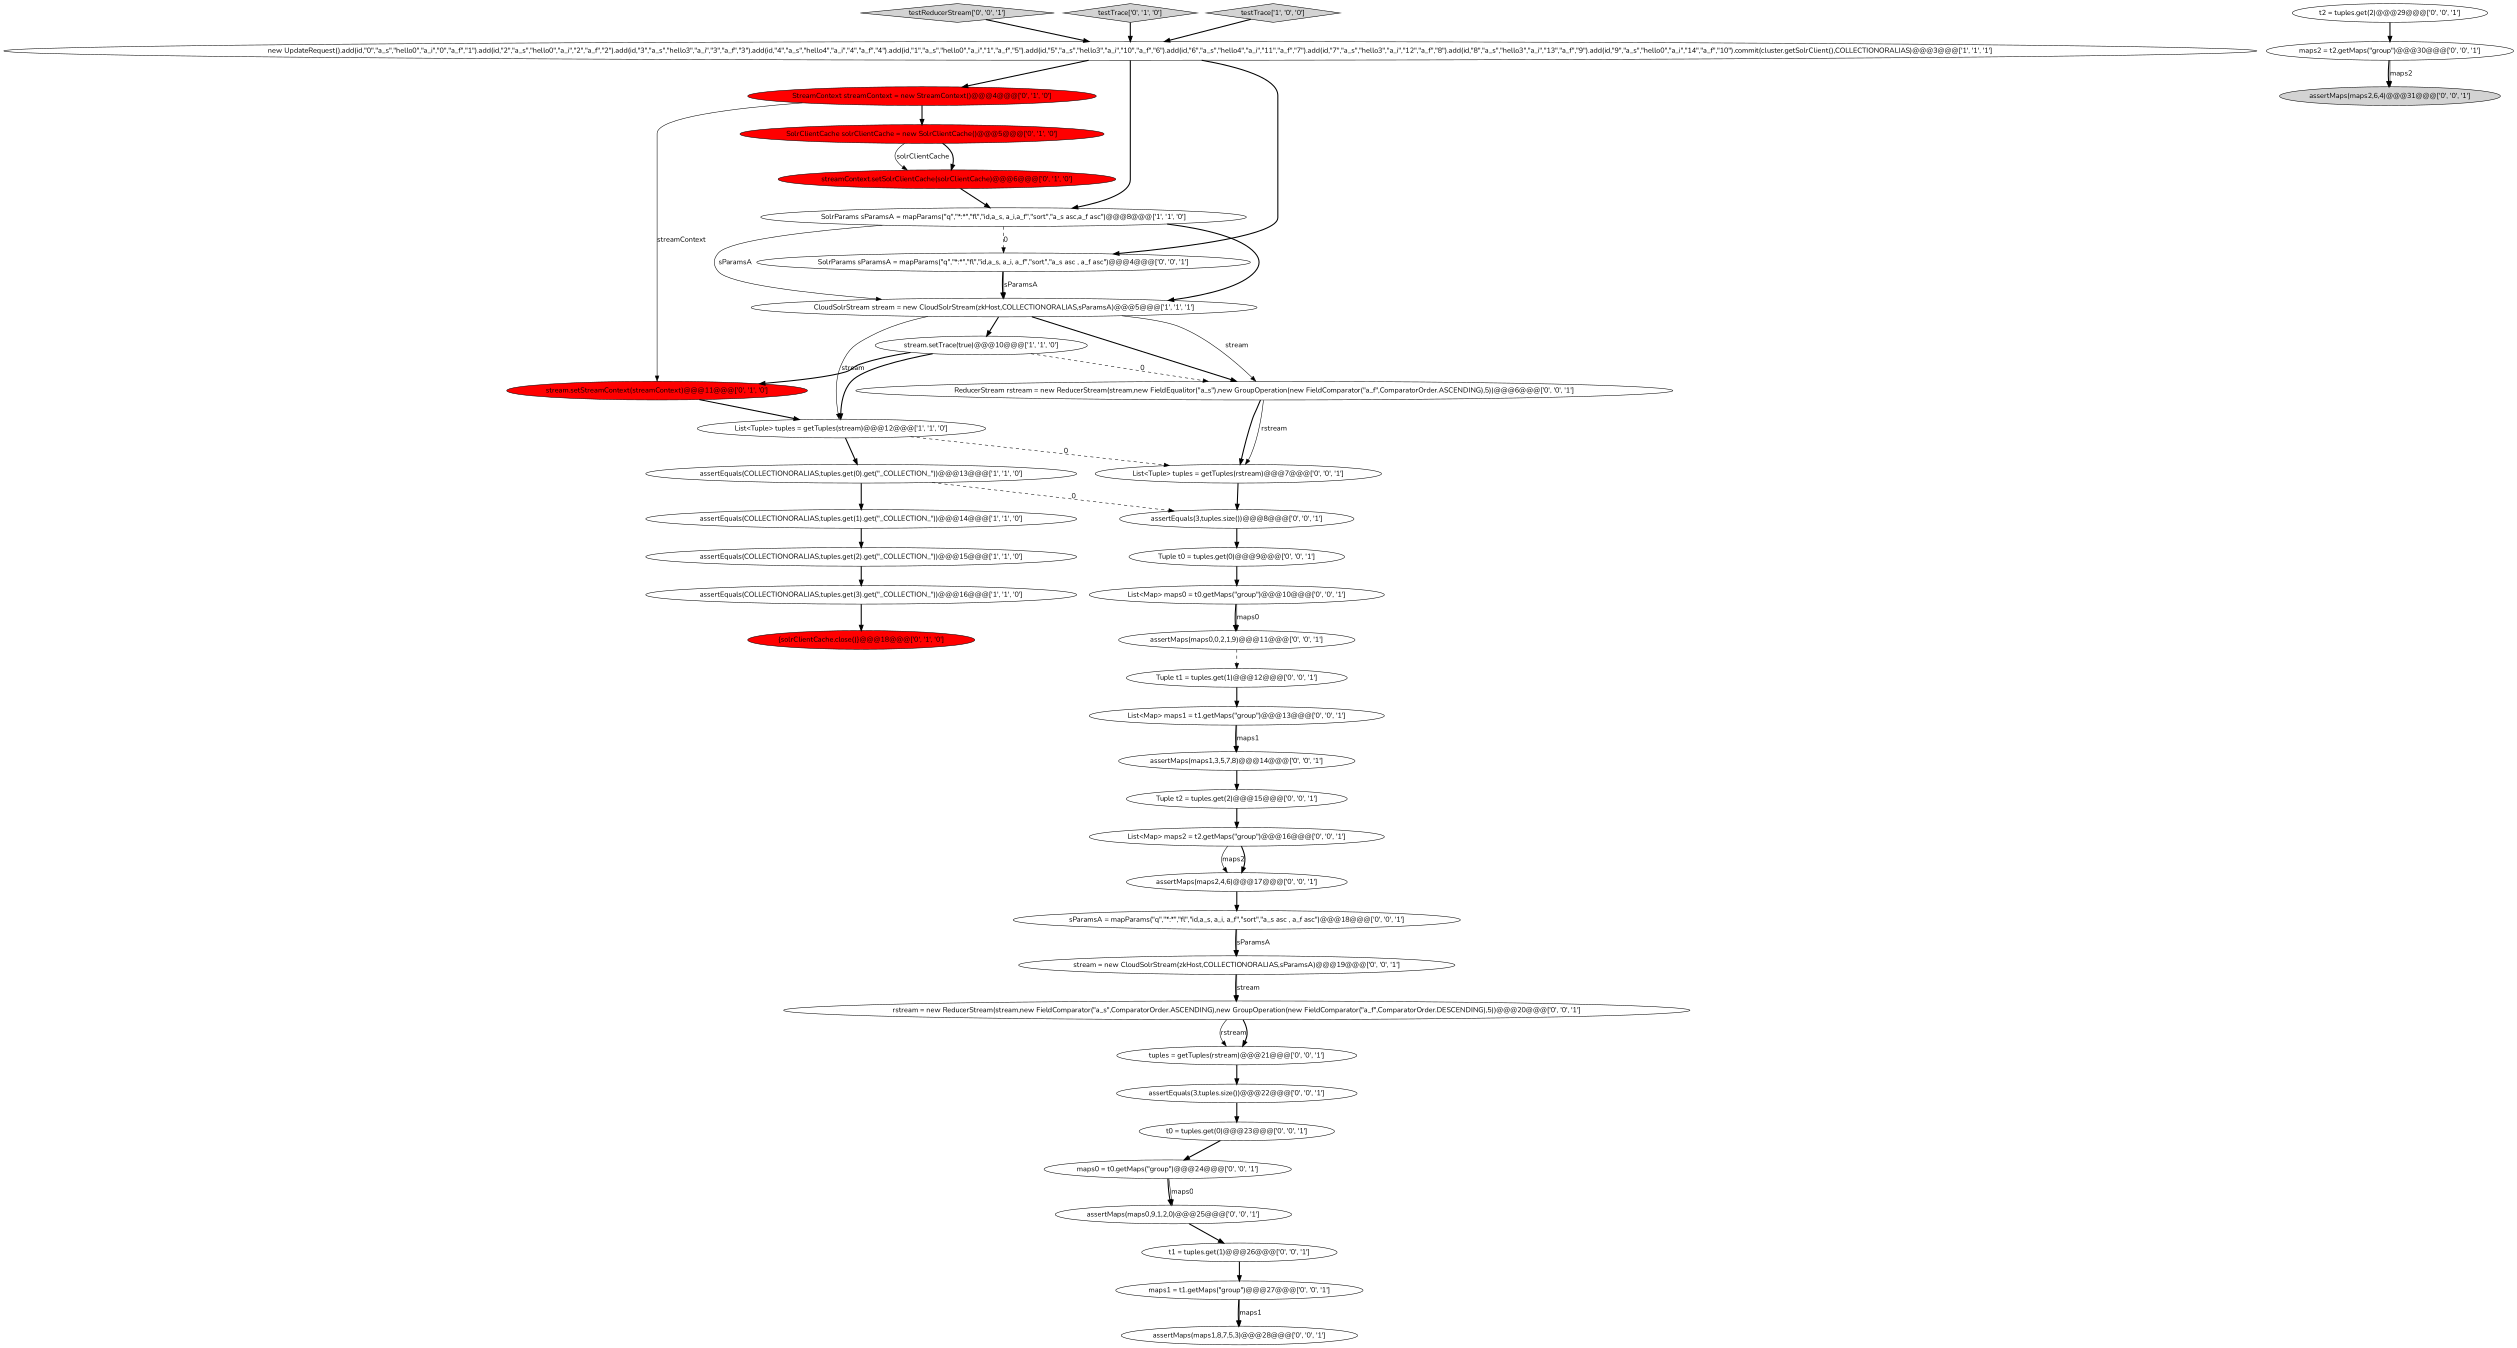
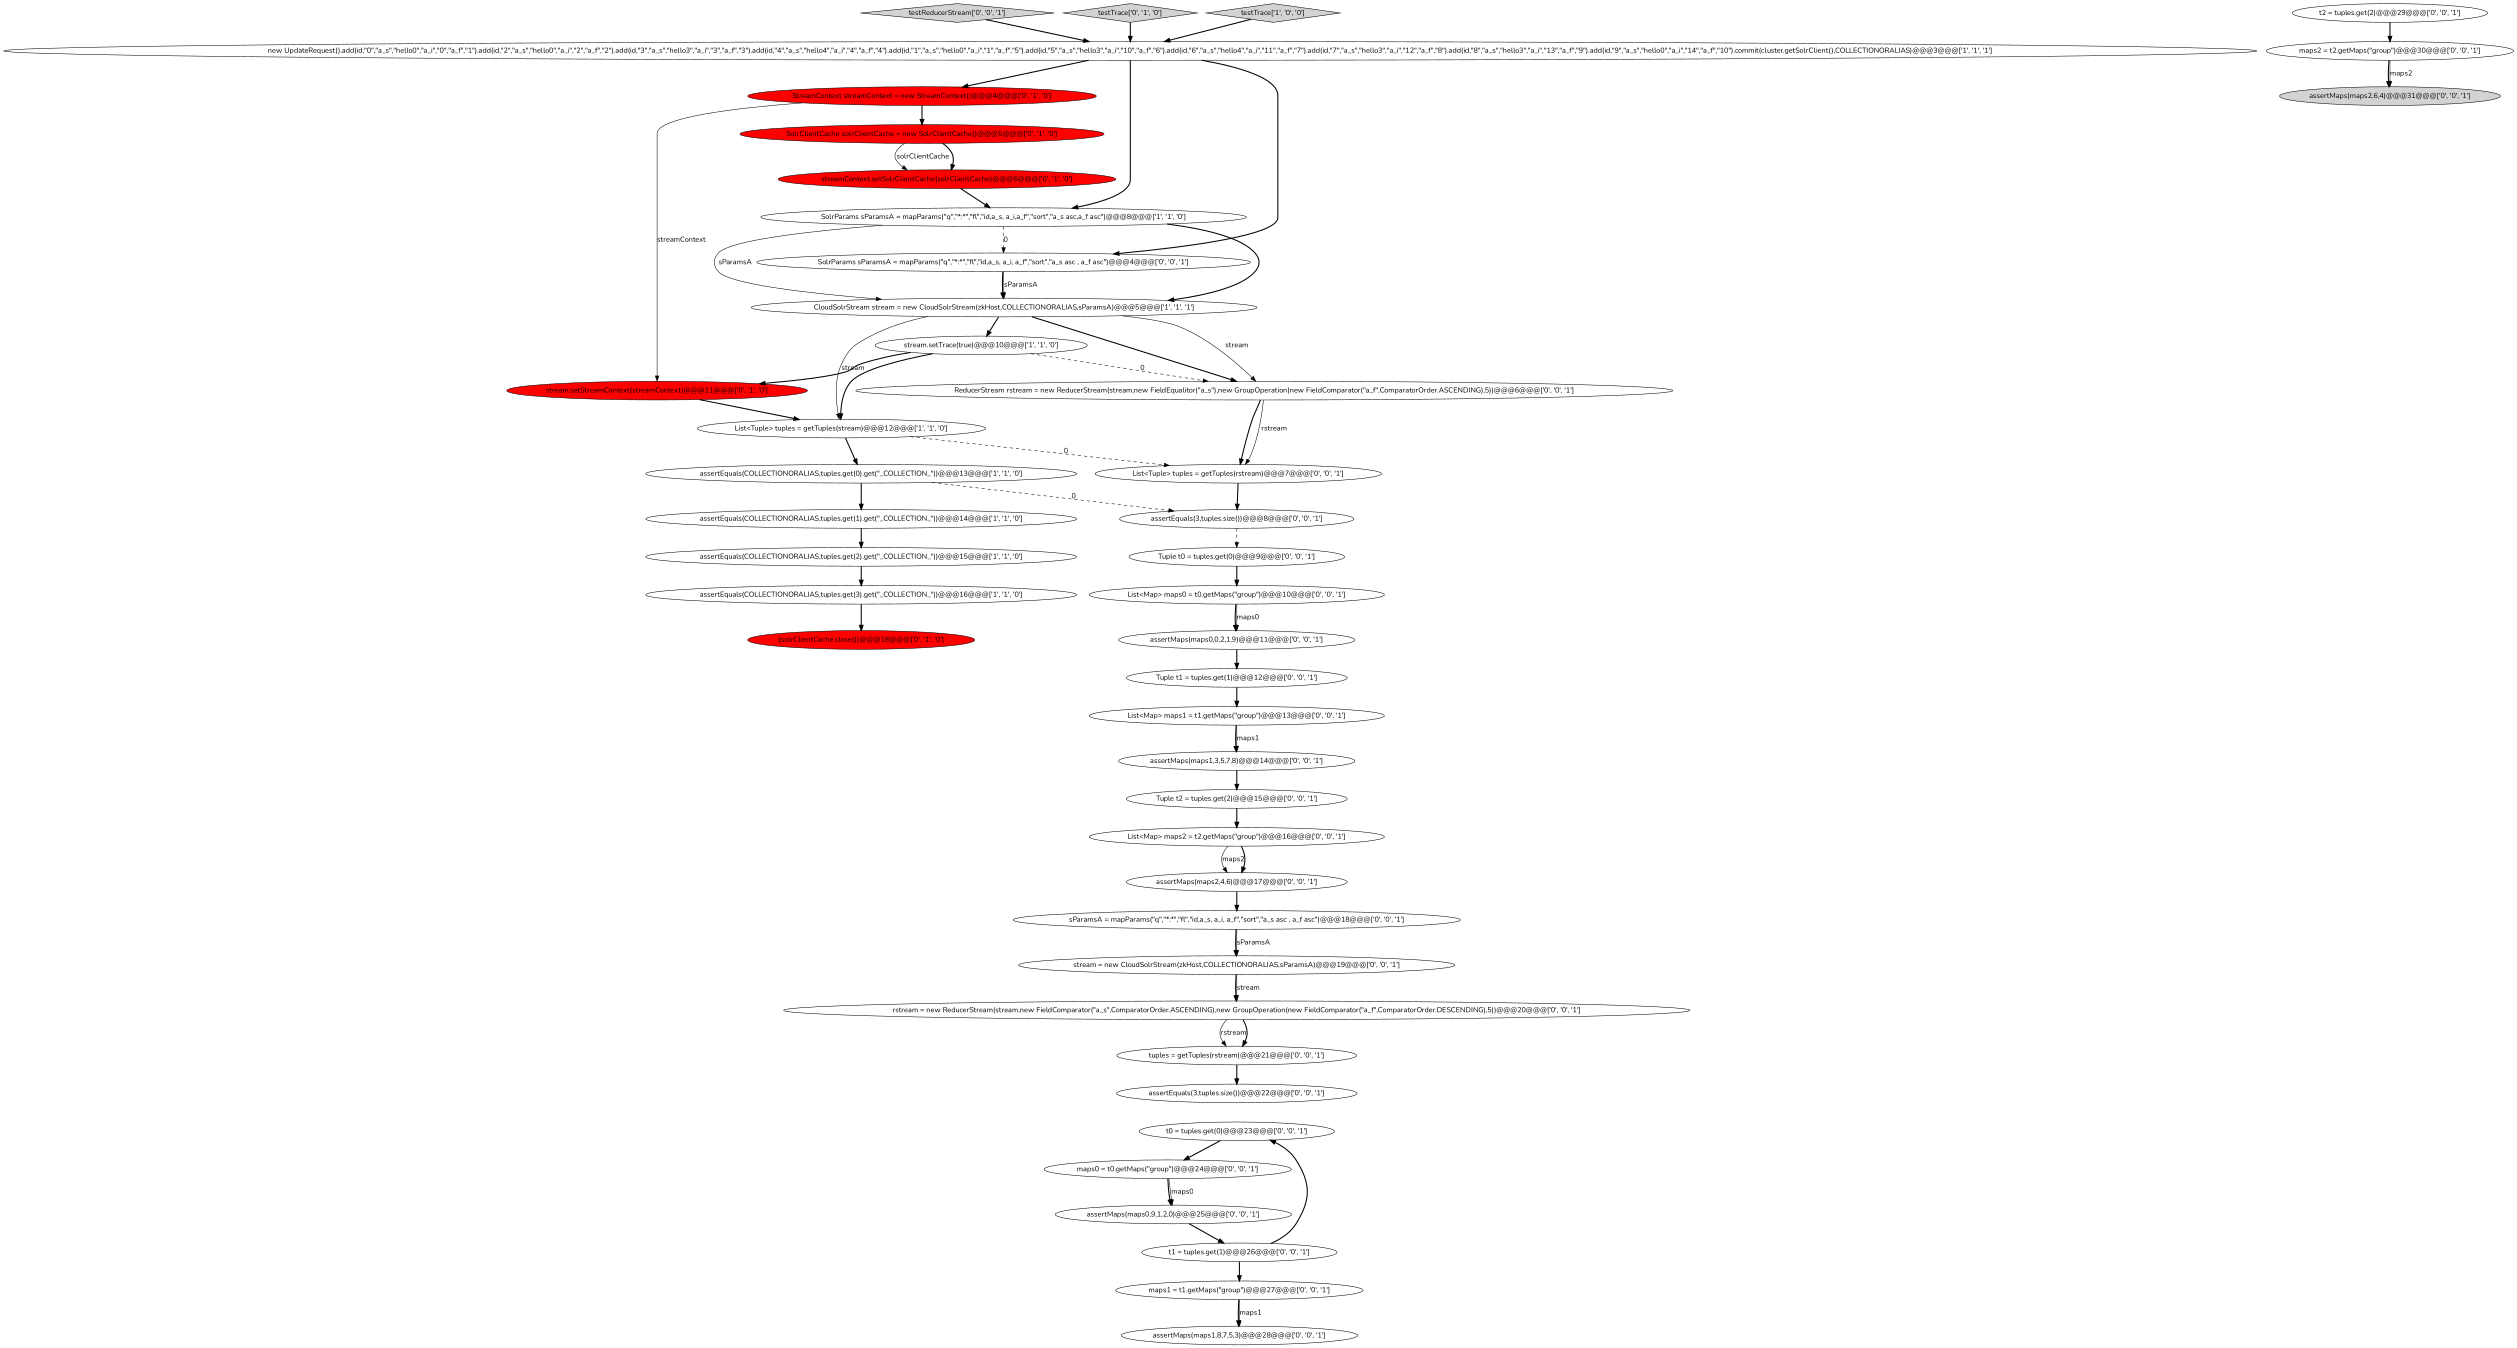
edge "assertEquals(3,tuples.size())@@@8@@@['0', '0', '1']" -> "Tuple t0 = tuples.get(0)@@@9@@@['0', '0', '1']": style bold -> dashed
edge "assertMaps(maps0,0,2,1,9)@@@11@@@['0', '0', '1']" -> "Tuple t1 = tuples.get(1)@@@12@@@['0', '0', '1']": style dashed -> bold
edge "assertEquals(3,tuples.size())@@@22@@@['0', '0', '1']" -> "t0 = tuples.get(0)@@@23@@@['0', '0', '1']": now "t1 = tuples.get(1)@@@26@@@['0', '0', '1']" -> "t0 = tuples.get(0)@@@23@@@['0', '0', '1']"
